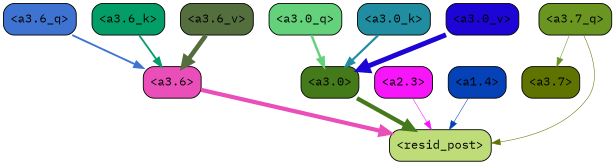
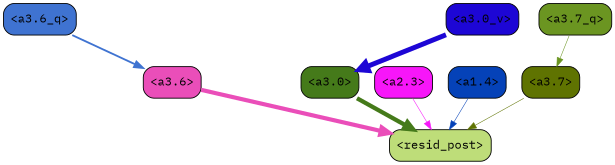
node "<a3.6_k>": removed
node "<a3.6_v>": removed
node "<a3.0_q>": removed
node "<a3.0_k>": removed
edge "<a3.7_q>" -> "<resid_post>": now "<a3.7>" -> "<resid_post>"
